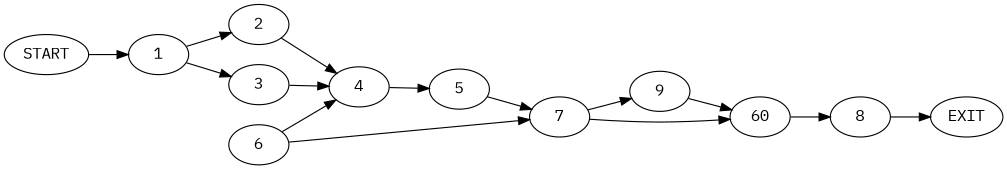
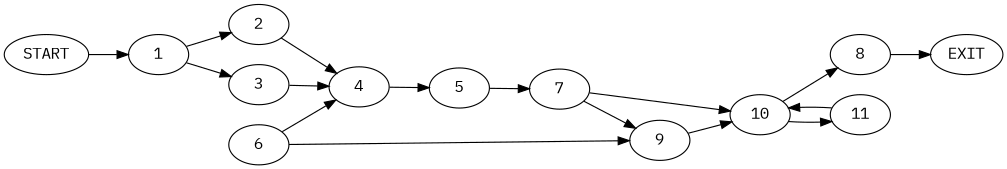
node "11": added
node "60": label "60" -> "10"
edge "6" -> "7": now "6" -> "9"
